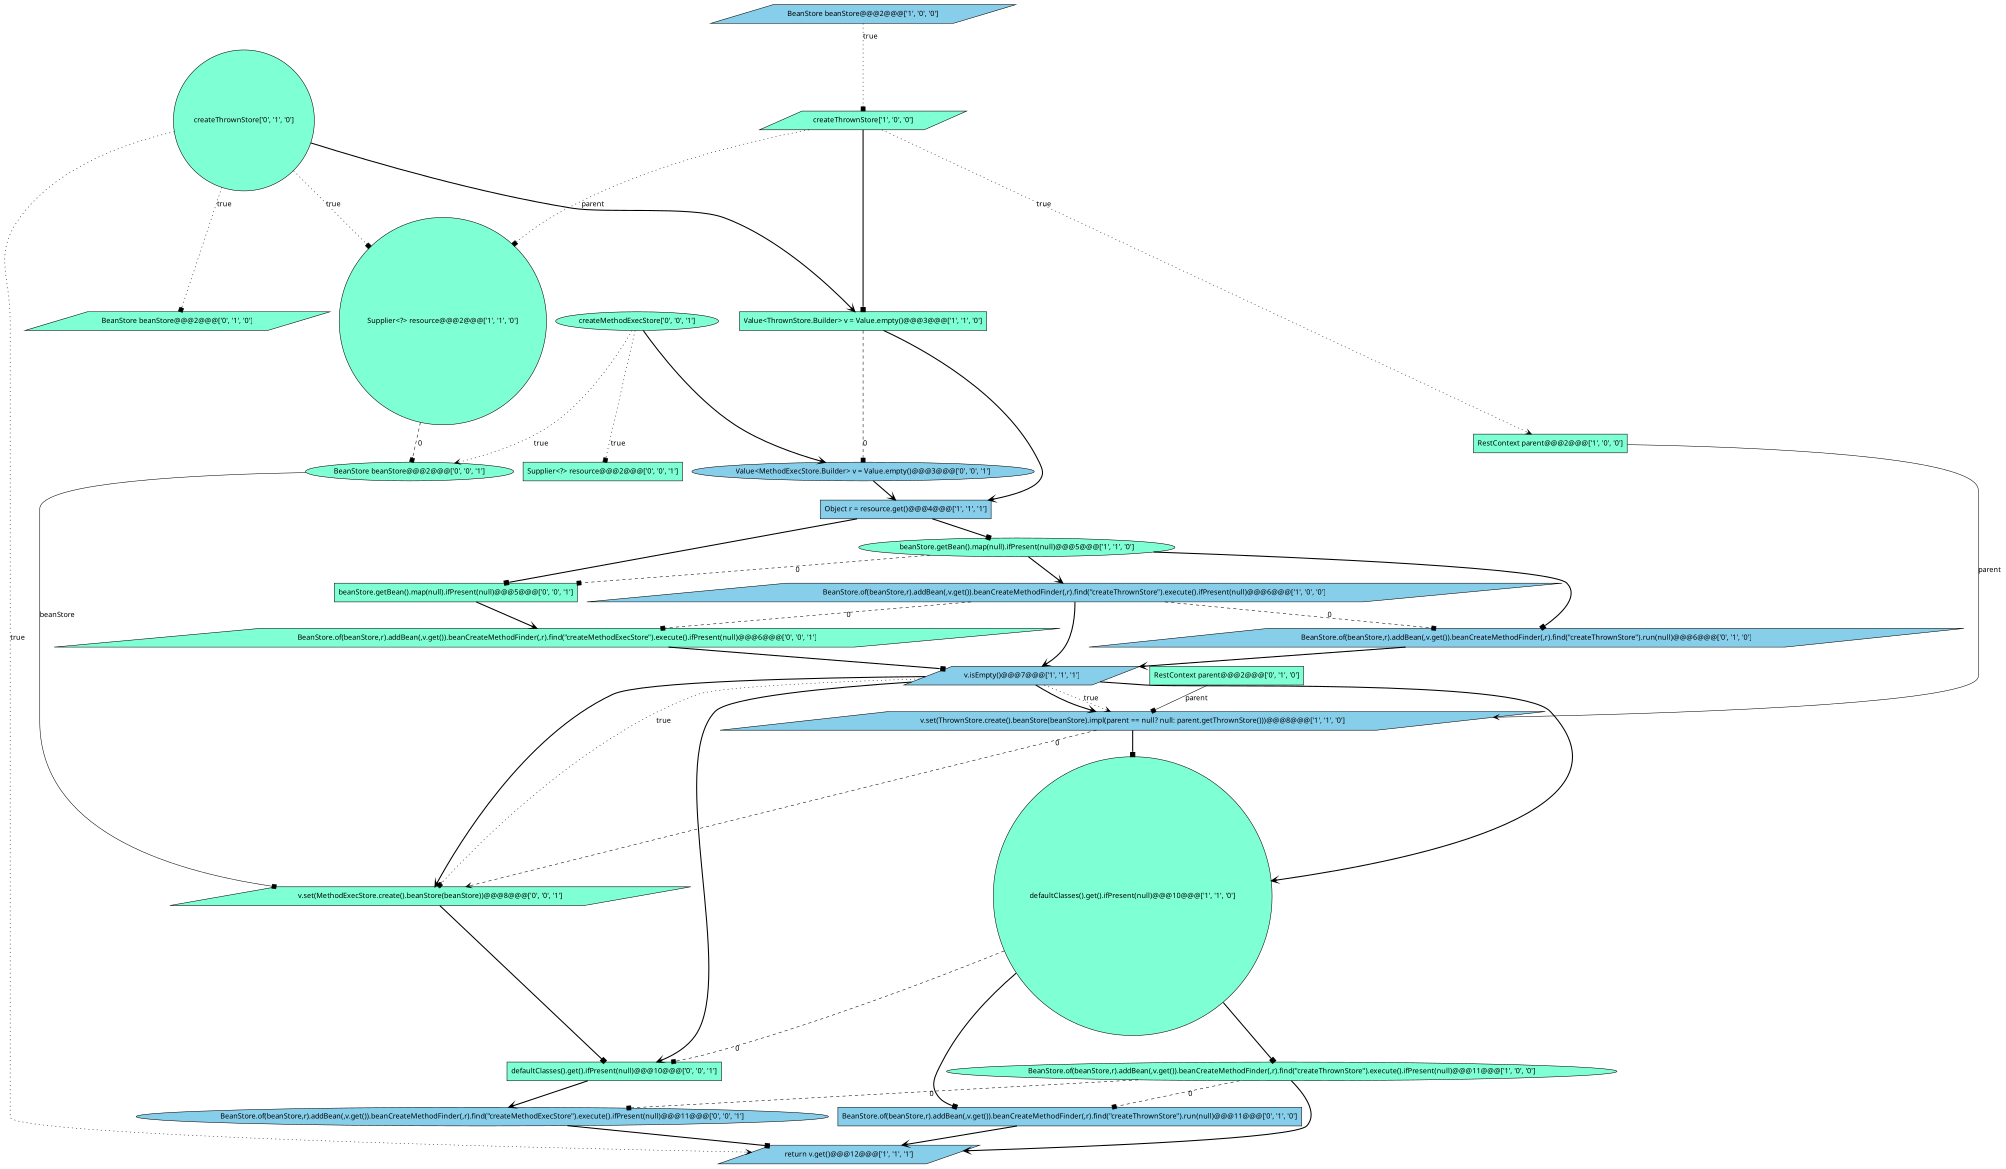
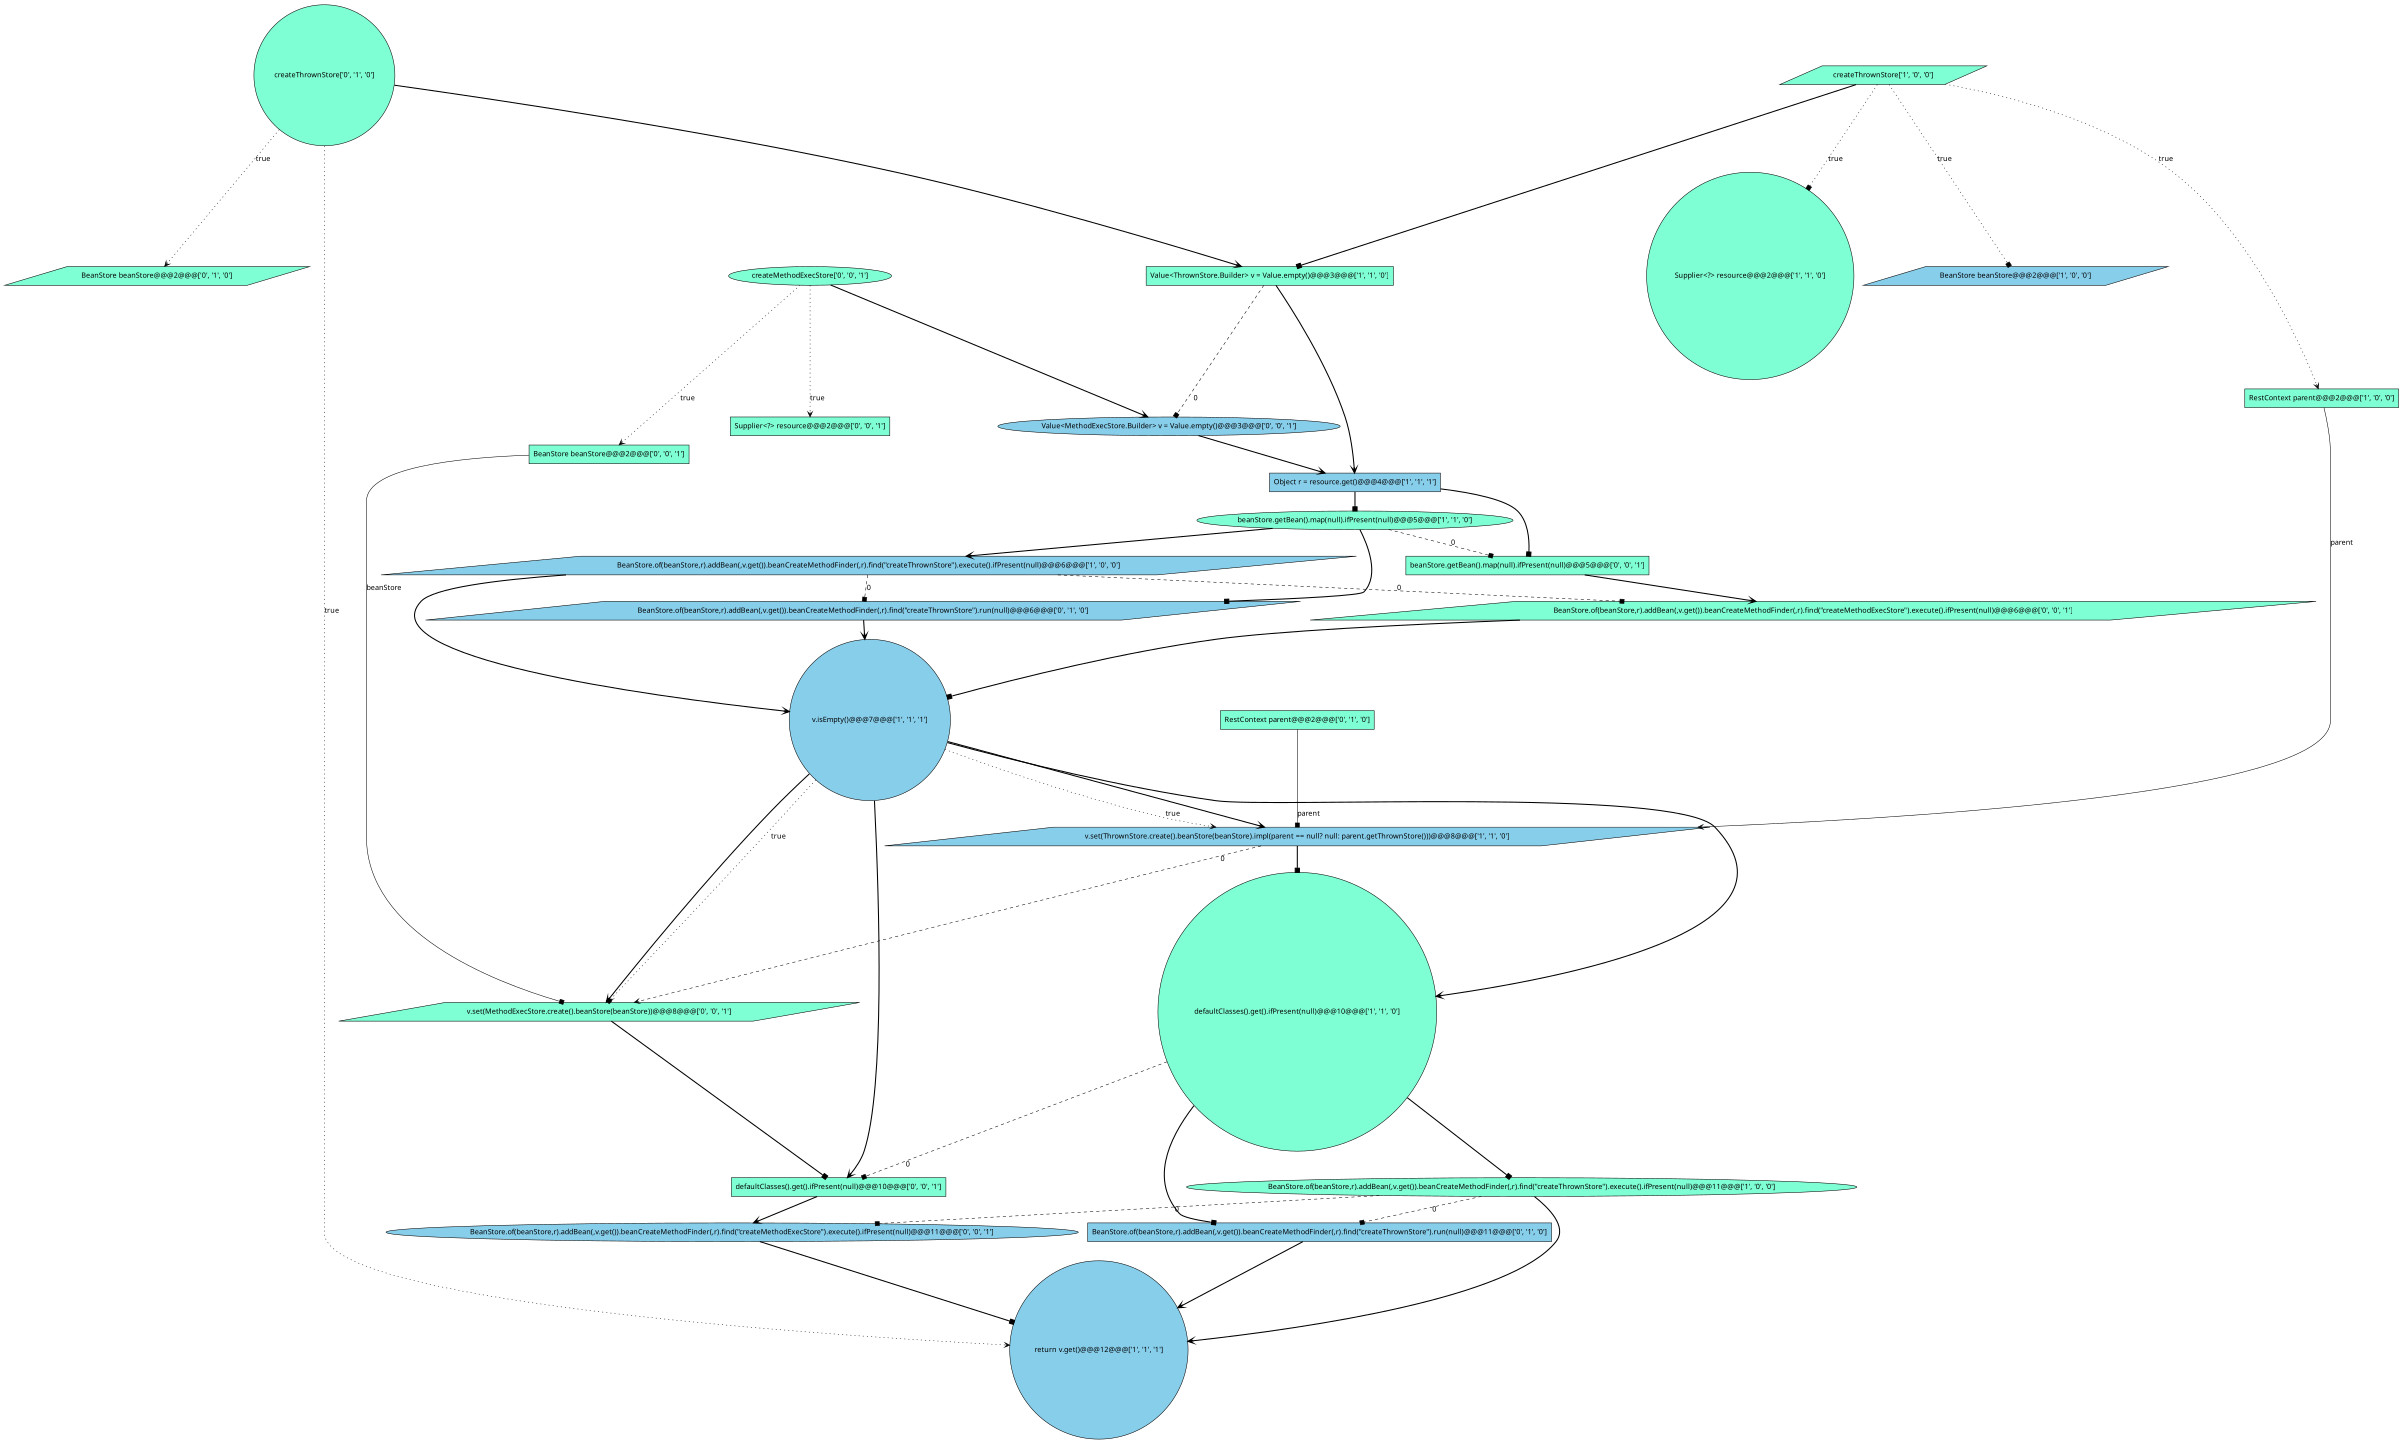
edge "BeanStore beanStore@@@2@@@['1', '0', '0']" -> "createThrownStore['1', '0', '0']": reversed
edge "createThrownStore['1', '0', '0']" -> "Supplier<?> resource@@@2@@@['1', '1', '0']": label "parent" -> "true"
edge "createThrownStore['0', '1', '0']" -> "Supplier<?> resource@@@2@@@['1', '1', '0']": removed, label "true"
edge "createThrownStore['0', '1', '0']" -> "BeanStore beanStore@@@2@@@['0', '1', '0']": arrowhead box -> vee
edge "createMethodExecStore['0', '0', '1']" -> "Supplier<?> resource@@@2@@@['0', '0', '1']": arrowhead box -> vee
edge "Supplier<?> resource@@@2@@@['1', '1', '0']" -> "BeanStore beanStore@@@2@@@['0', '0', '1']": removed, label "0"
node "BeanStore beanStore@@@2@@@['0', '0', '1']": shape ellipse -> box
node "v.isEmpty()@@@7@@@['1', '1', '1']": shape parallelogram -> circle
node "return v.get()@@@12@@@['1', '1', '1']": shape parallelogram -> circle
